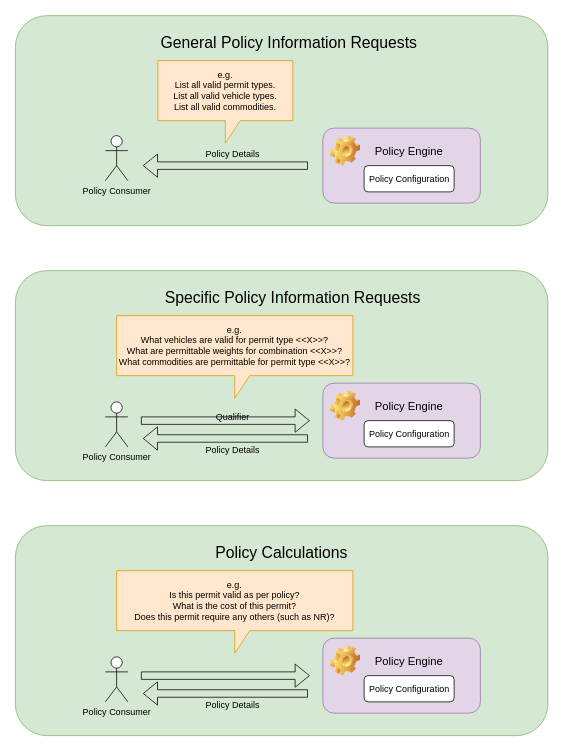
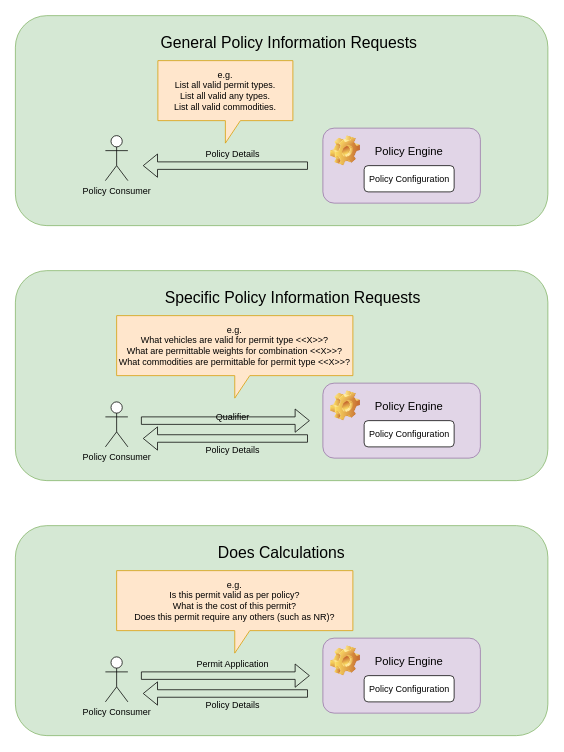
node "e.g. List all valid permit types. List all valid vehicle types. List all valid commodities.": label "e.g. List all valid permit types. List all valid vehicle types. List all valid commodities." -> "e.g. List all valid permit types. List all valid any types. List all valid commodities."
node "Policy Calculations": label "Policy Calculations" -> "Does Calculations"
node "Permit Application": added
